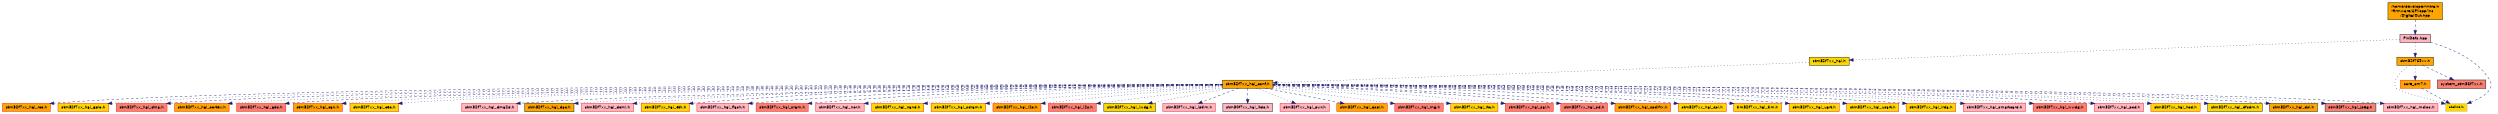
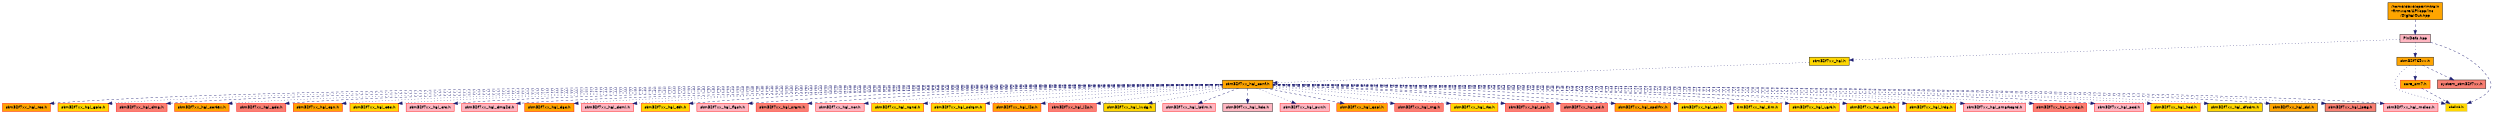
node "system_stm36f7xx.h": label "system_stm36f7xx.h" -> "system_stm32f7xx.h"
node "stm32f7xx_hal_crc.h": added
node "stm32f7xx_hal_dac.h": color black -> red
